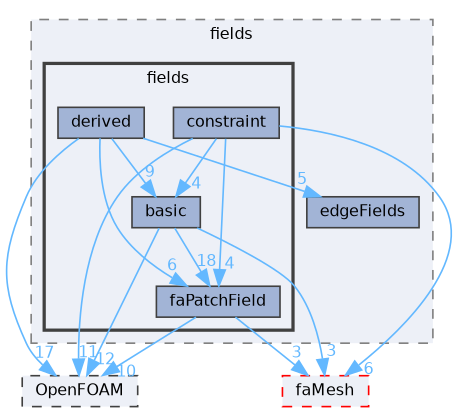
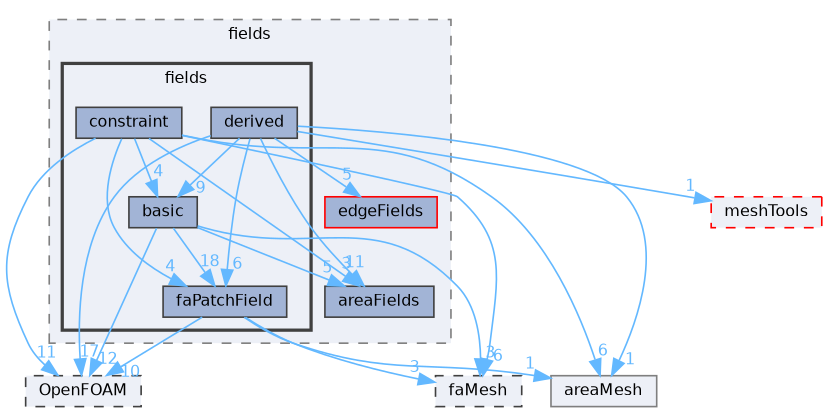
node "edgeFields": color grey25 -> red
node "meshTools": added
node "areaFields": added
node "faMesh": color red -> grey25
node "areaMesh": added
